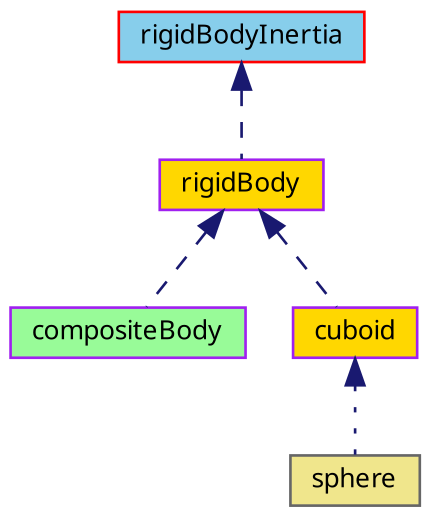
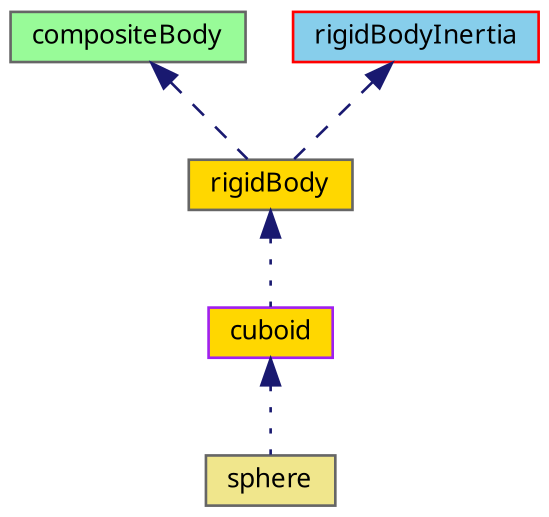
node "rigidBody": color purple -> gray40
edge "compositeBody" -> "rigidBody": reversed
edge "cuboid" -> "rigidBody": style dashed -> dotted
node "compositeBody": color purple -> gray40
